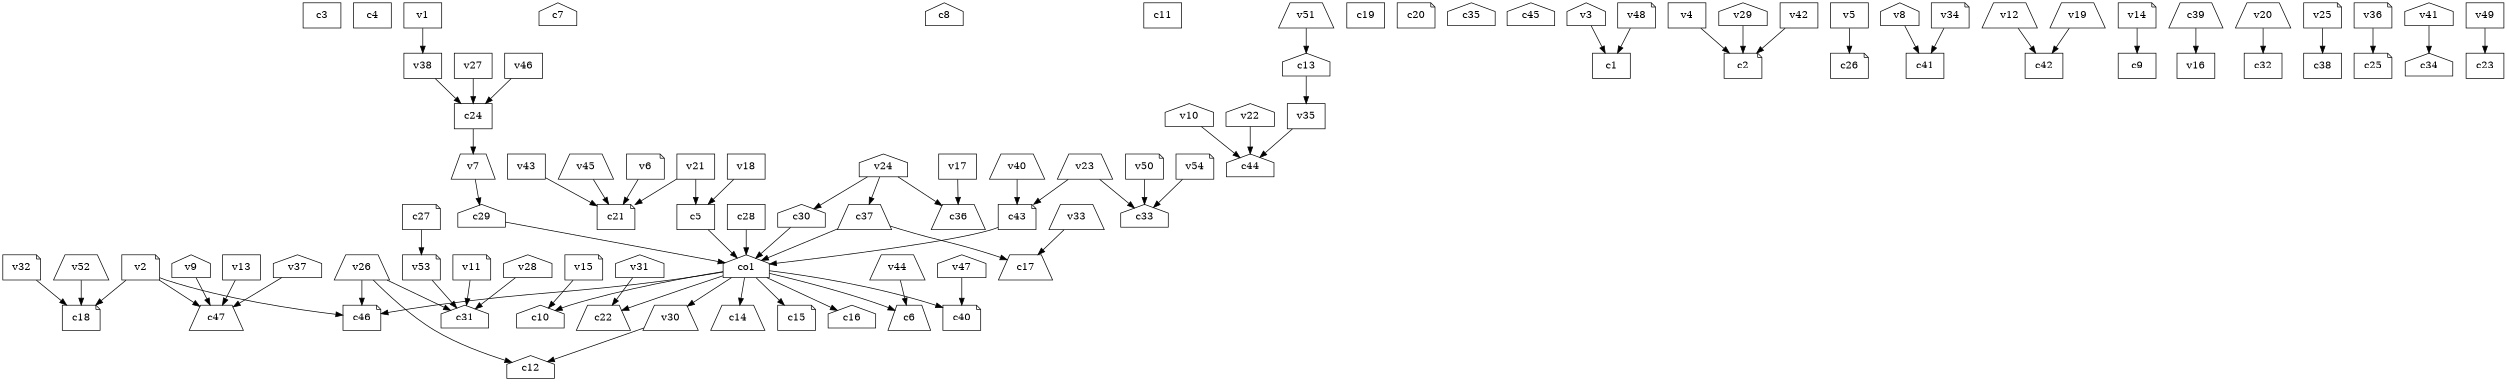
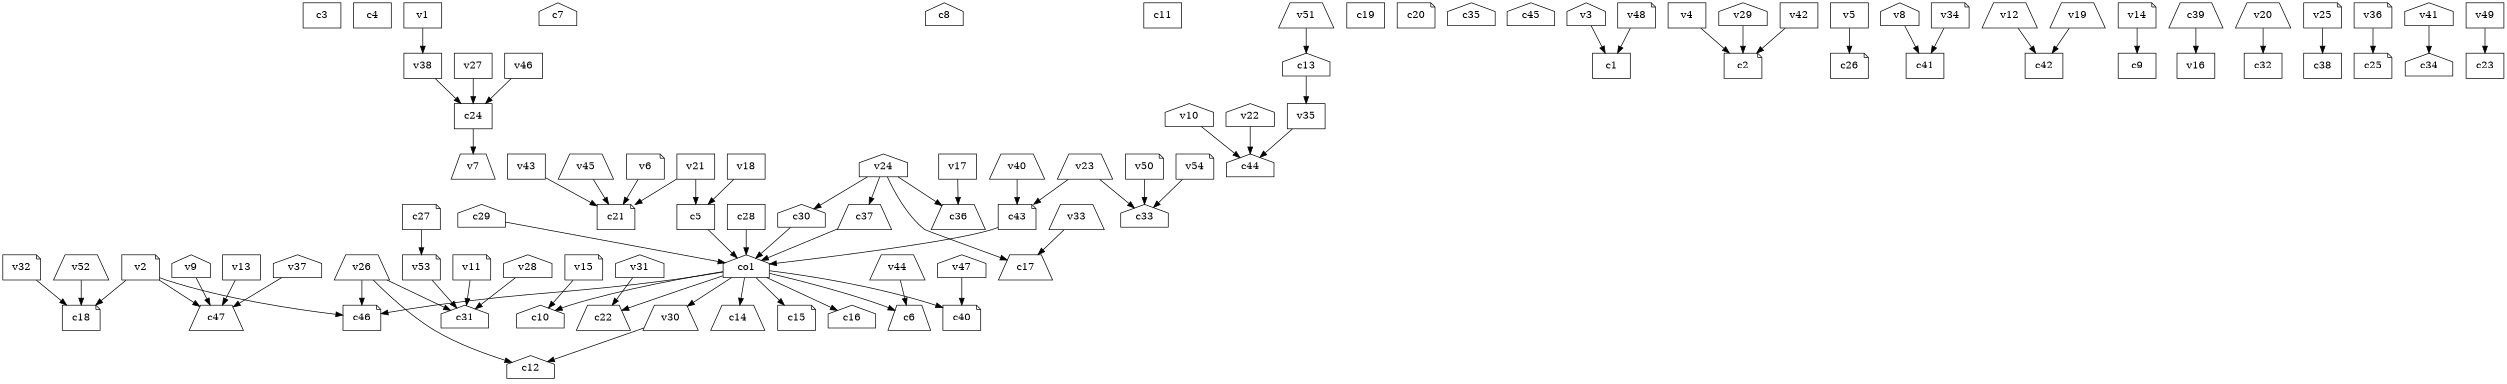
edge "v7" -> "c29": removed
edge "c37" -> "c17": now "v24" -> "c17"
